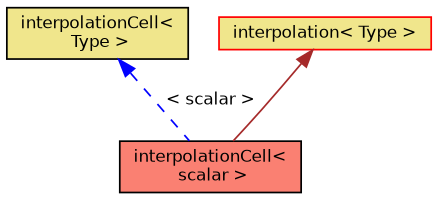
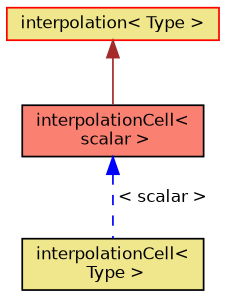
edge "interpolationCell< scalar >" -> "interpolationCell< Type >": reversed
